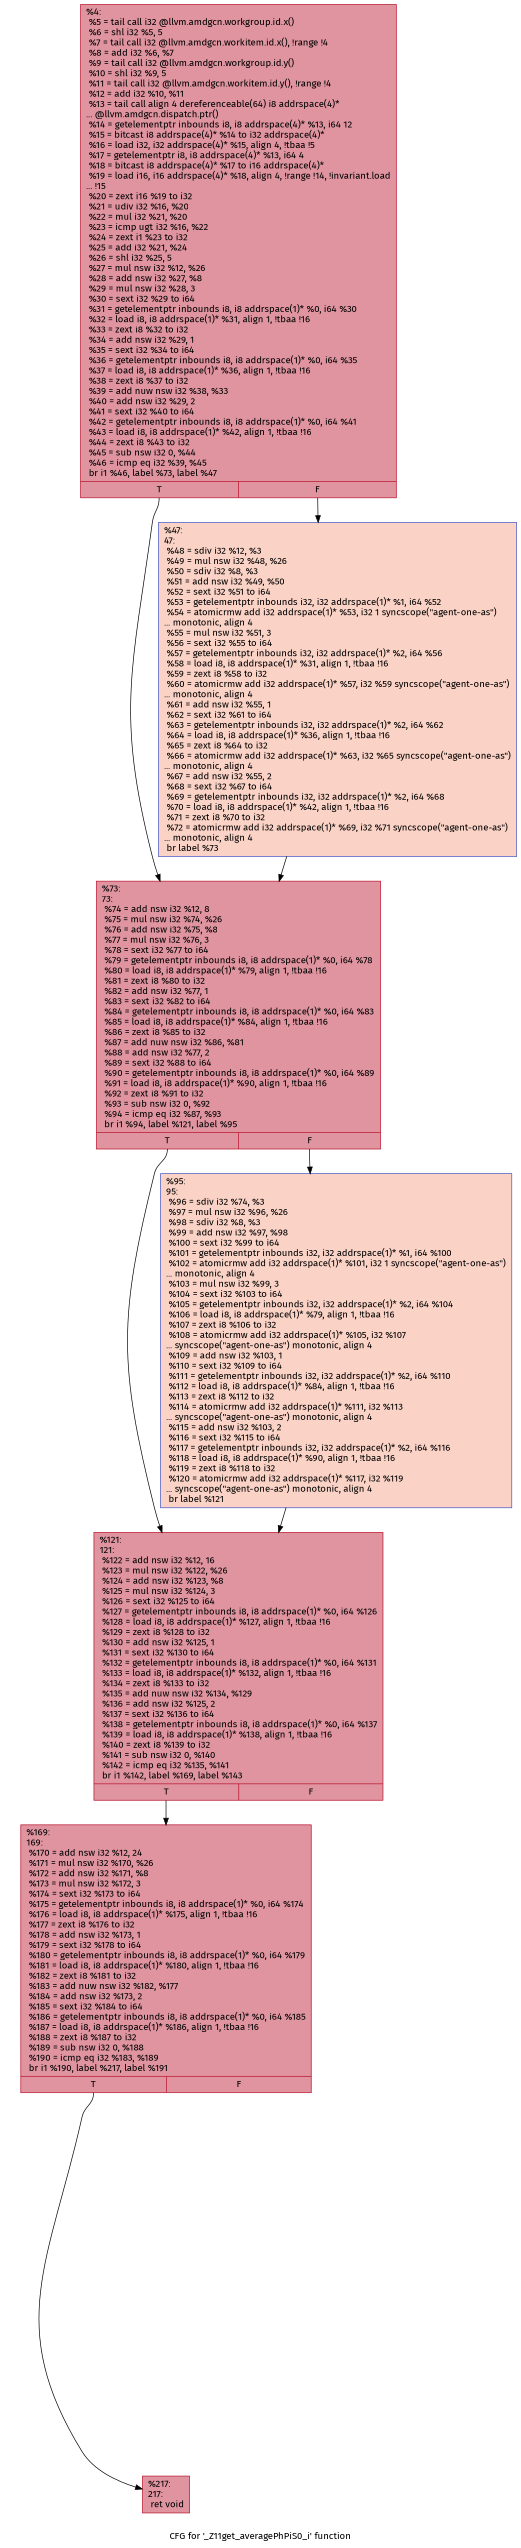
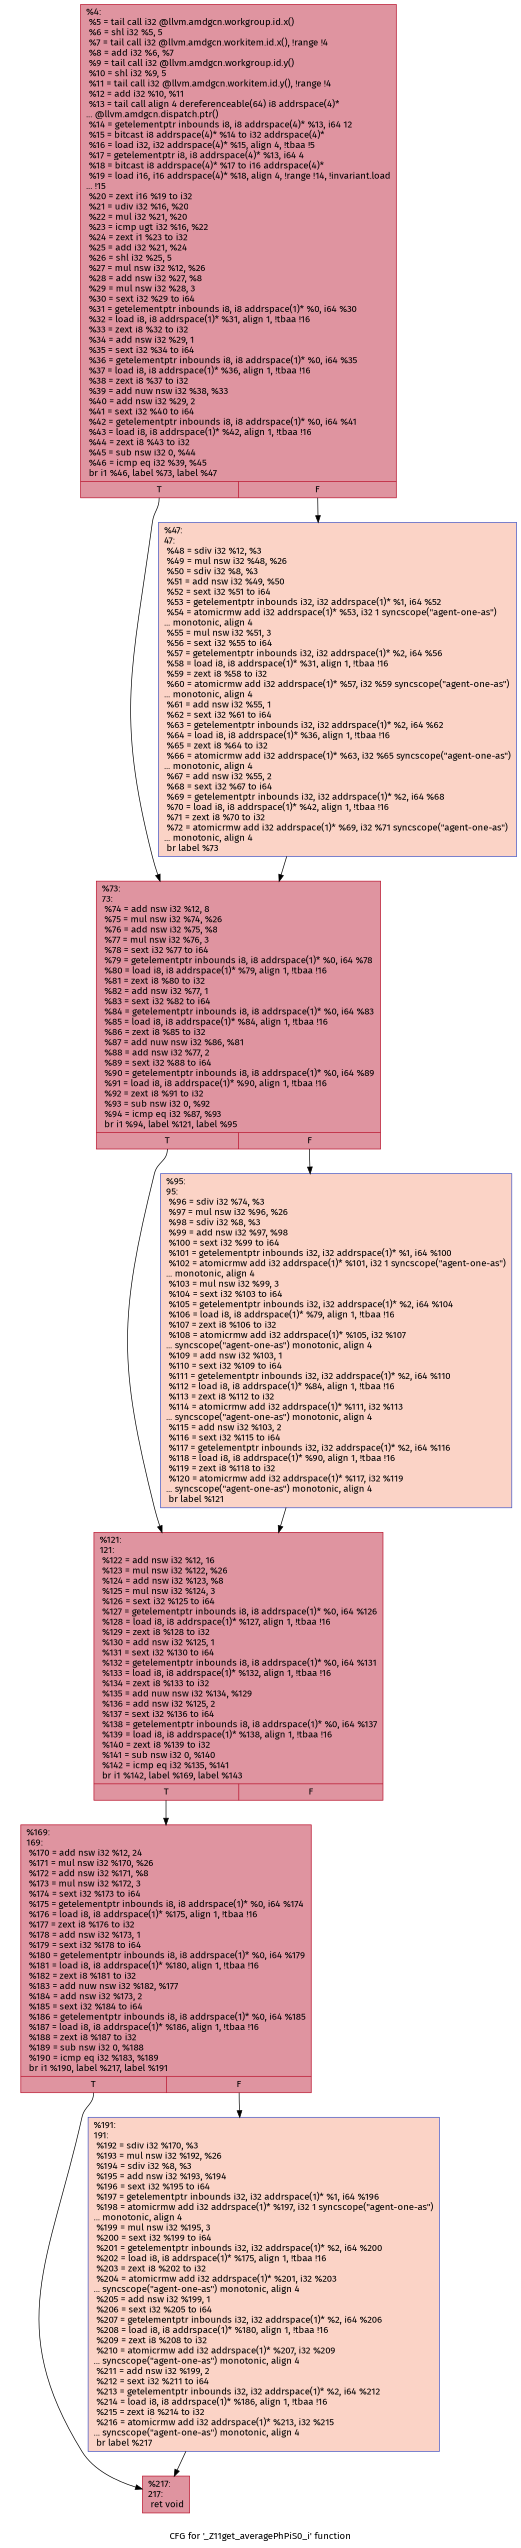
node "%191:": added
